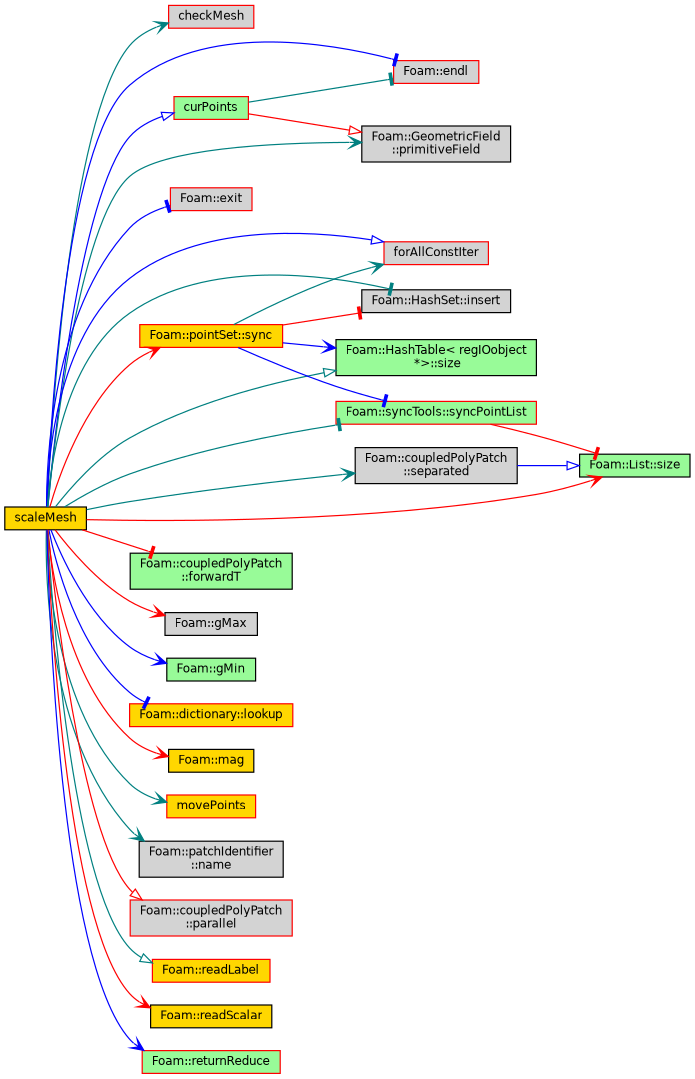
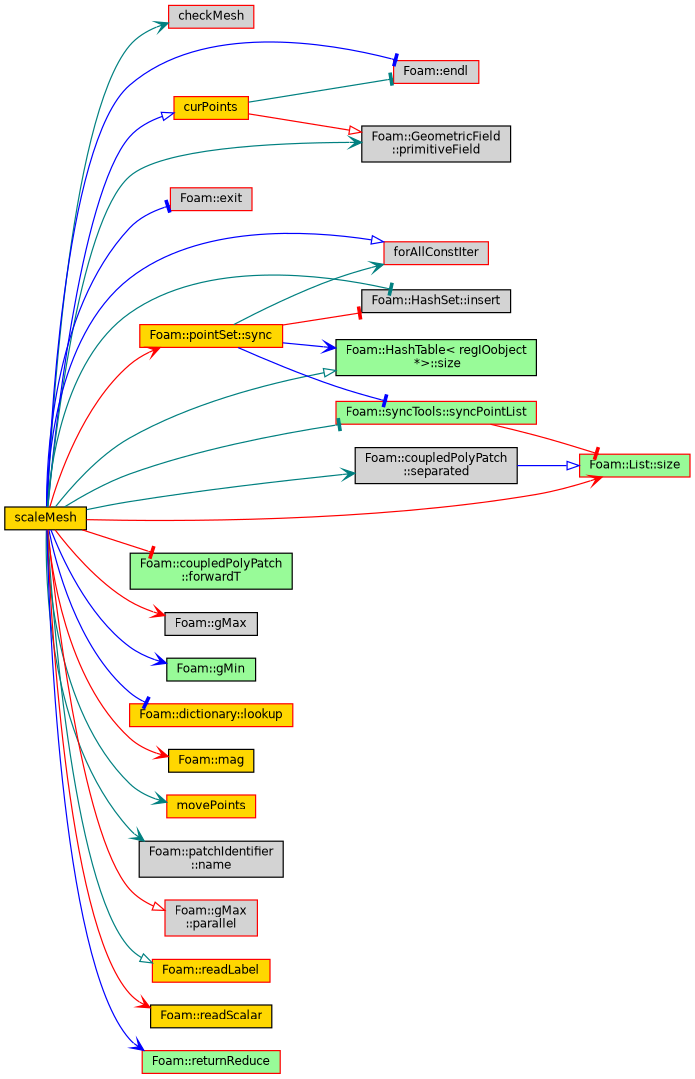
node "curPoints": fillcolor palegreen -> gold
node "Foam::List::size": color black -> red
node "Foam::coupledPolyPatch ::parallel": label "Foam::coupledPolyPatch ::parallel" -> "Foam::gMax ::parallel"
